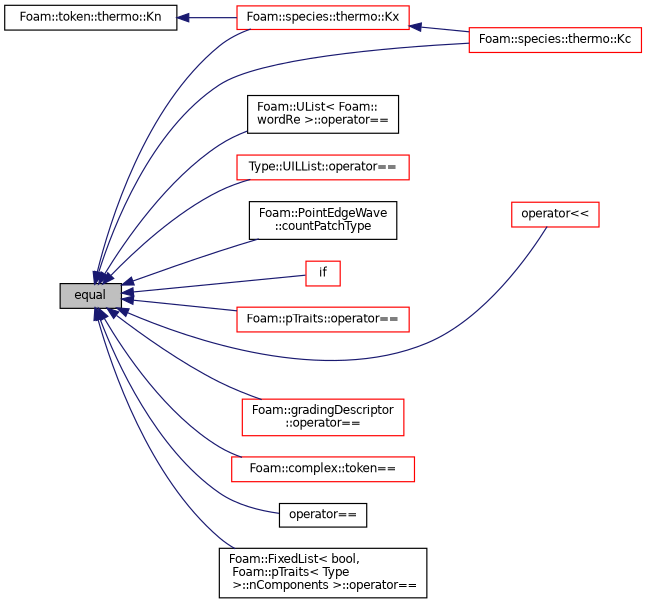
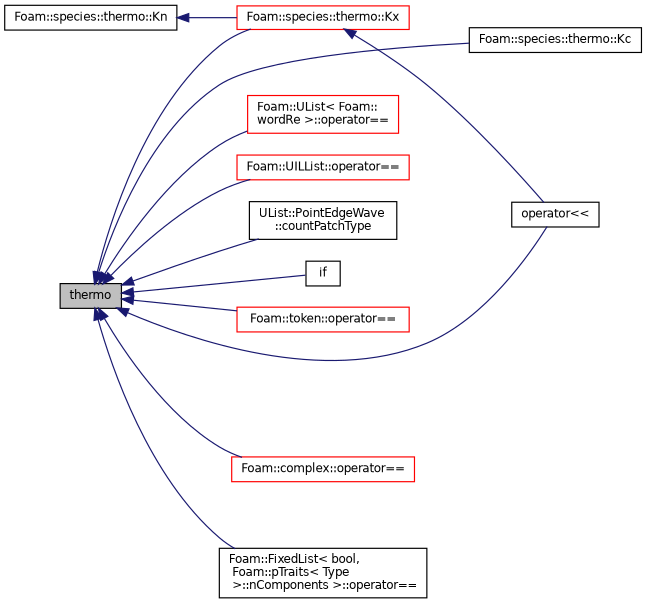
node "Foam::token::thermo::Kn": label "Foam::token::thermo::Kn" -> "Foam::species::thermo::Kn"
edge "Foam::species::thermo::Kc" -> "Foam::species::thermo::Kx": now "operator<<" -> "Foam::species::thermo::Kx"
node "Foam::species::thermo::Kc": color red -> black
node "Foam::UList< Foam:: wordRe >::operator==": color black -> red
node "Type::UILList::operator==": label "Type::UILList::operator==" -> "Foam::UILList::operator=="
node "operator<<": color red -> black
node "Foam::PointEdgeWave ::countPatchType": label "Foam::PointEdgeWave ::countPatchType" -> "UList::PointEdgeWave ::countPatchType"
node "if": color red -> black
node "equal": label "equal" -> "thermo"
node "Foam::pTraits::operator==": label "Foam::pTraits::operator==" -> "Foam::token::operator=="
node "Foam::gradingDescriptor ::operator==": removed
node "Foam::complex::token==": label "Foam::complex::token==" -> "Foam::complex::operator=="
node "operator==": removed
